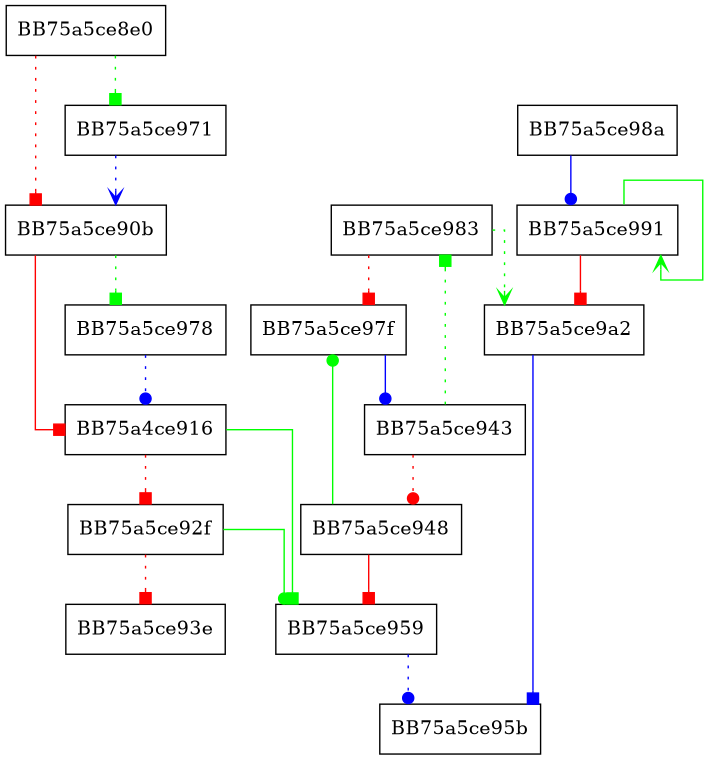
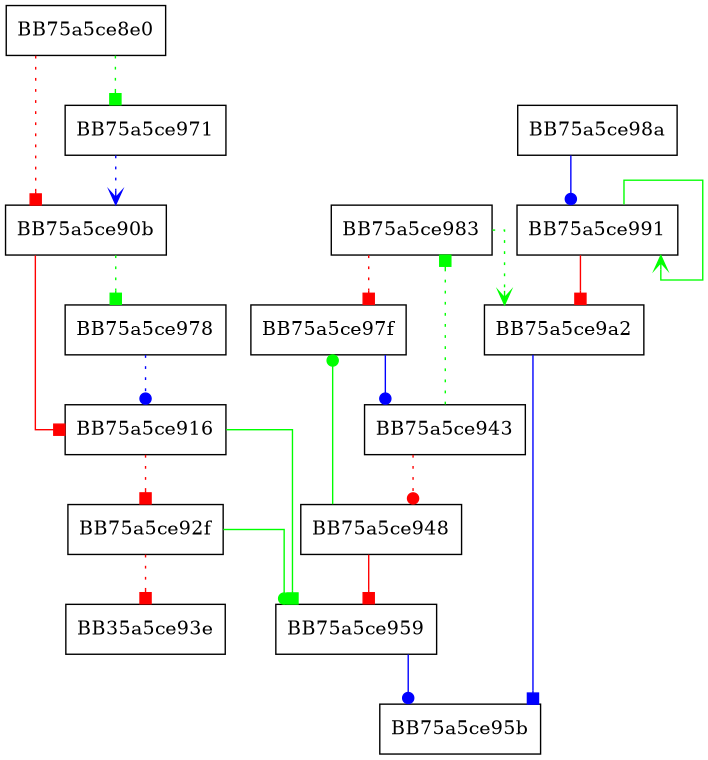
node "BB75a4ce916": label "BB75a4ce916" -> "BB75a5ce916"
node "BB75a5ce93e": label "BB75a5ce93e" -> "BB35a5ce93e"
edge "BB75a5ce959" -> "BB75a5ce95b": style dotted -> solid
